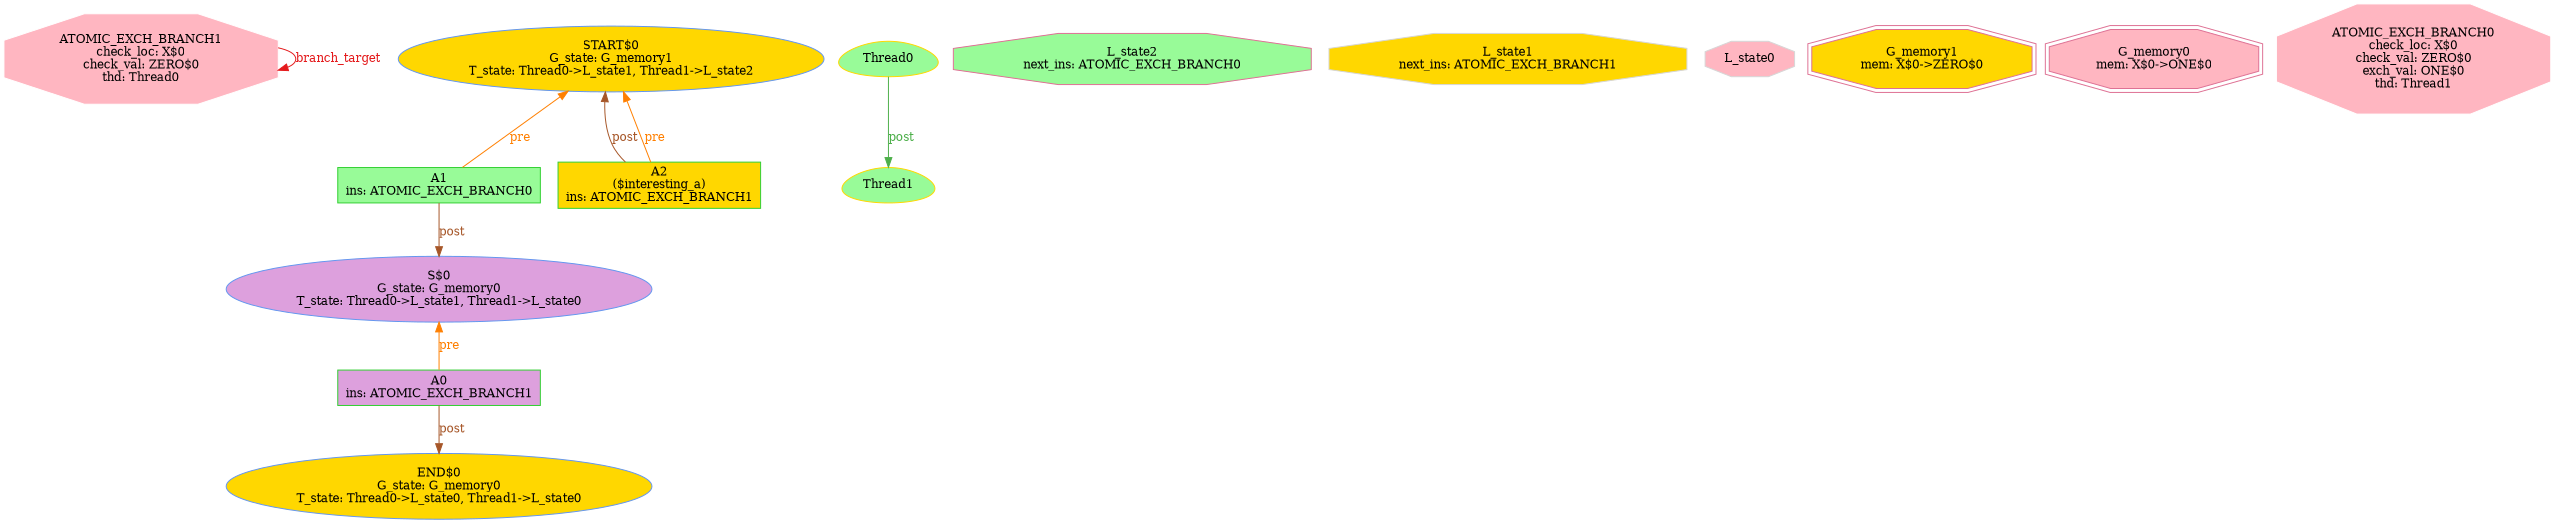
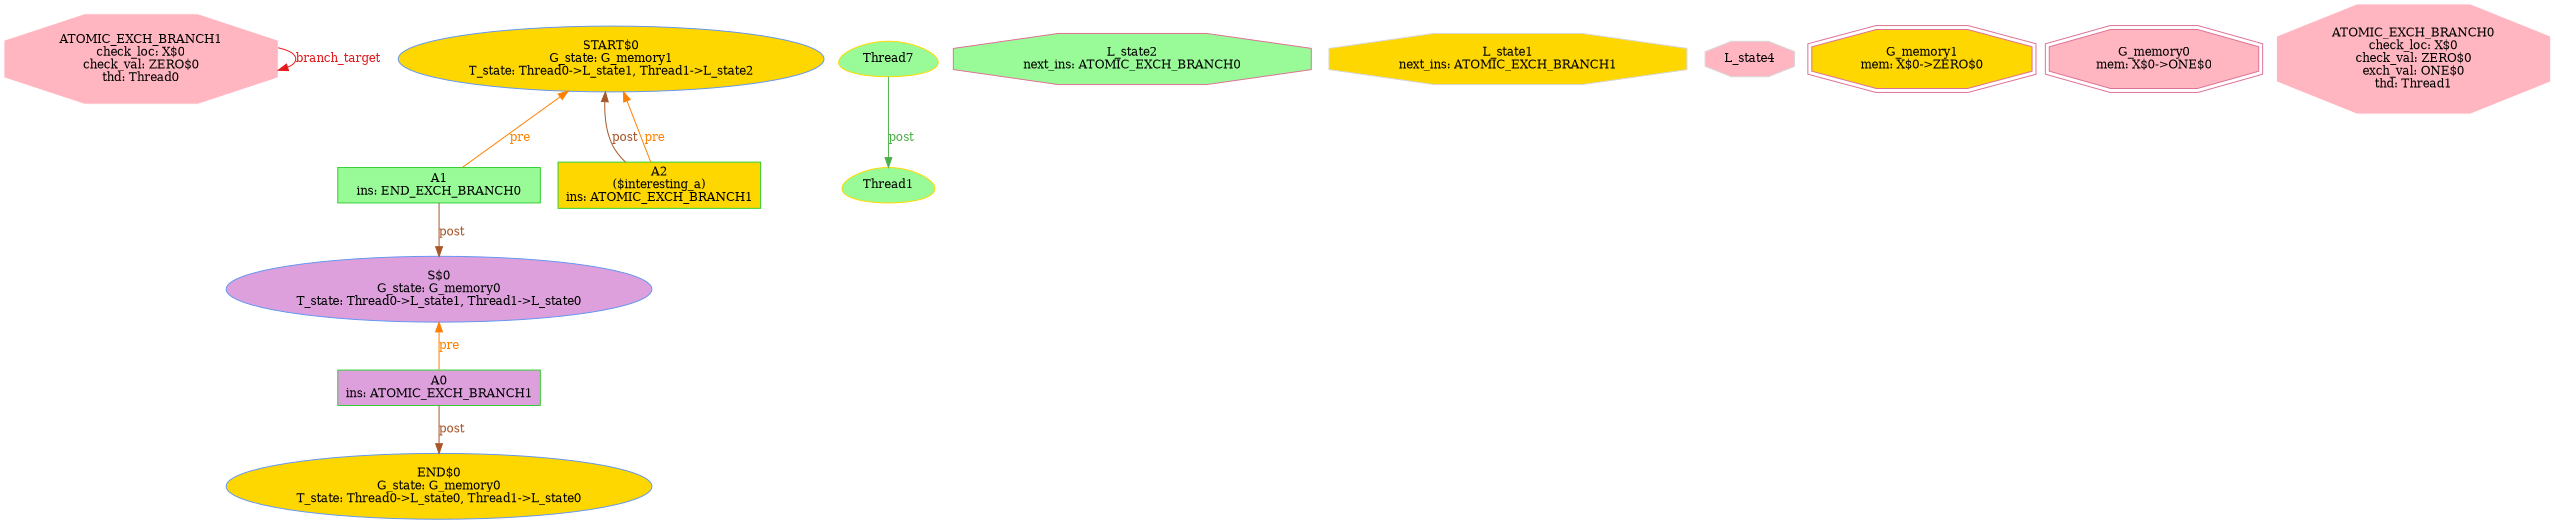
node "Thread0": label "Thread0" -> "Thread7"
node "L_state0": label "L_state0" -> "L_state4"
node "A1 ins: ATOMIC_EXCH_BRANCH0": label "A1 ins: ATOMIC_EXCH_BRANCH0" -> "A1 ins: END_EXCH_BRANCH0"
